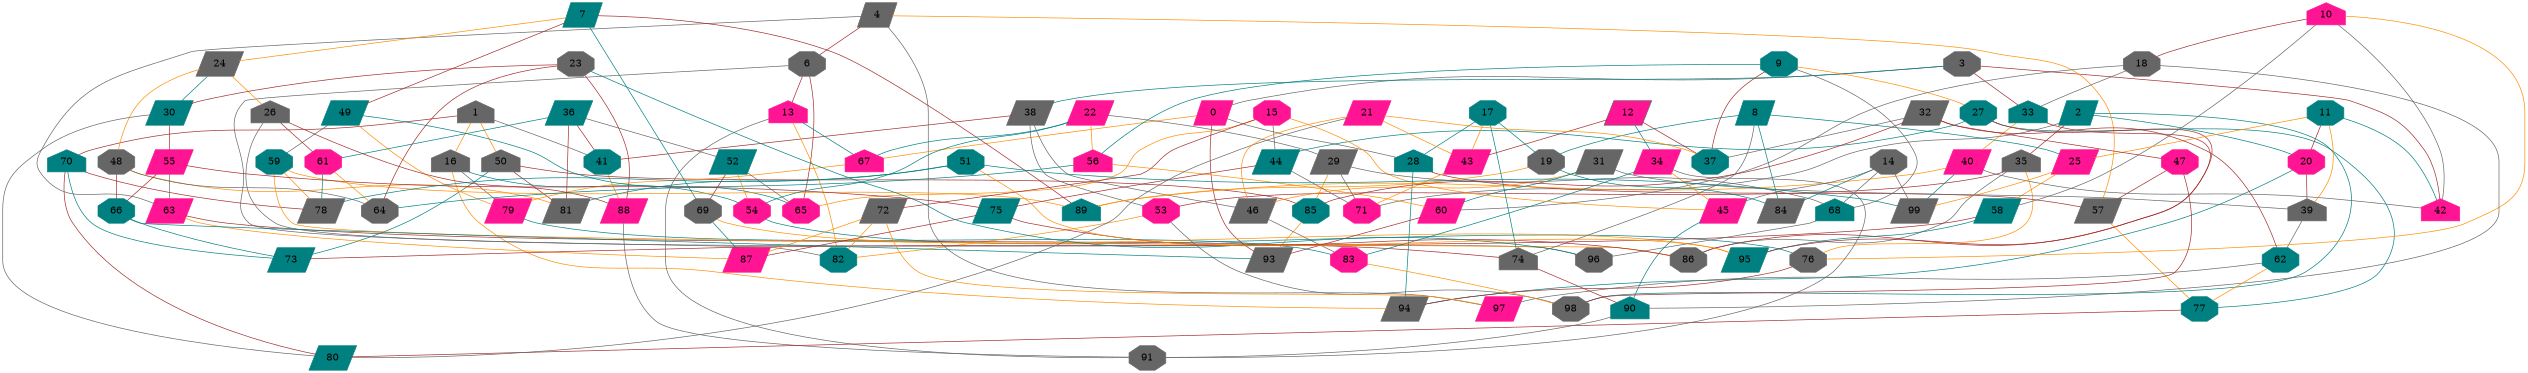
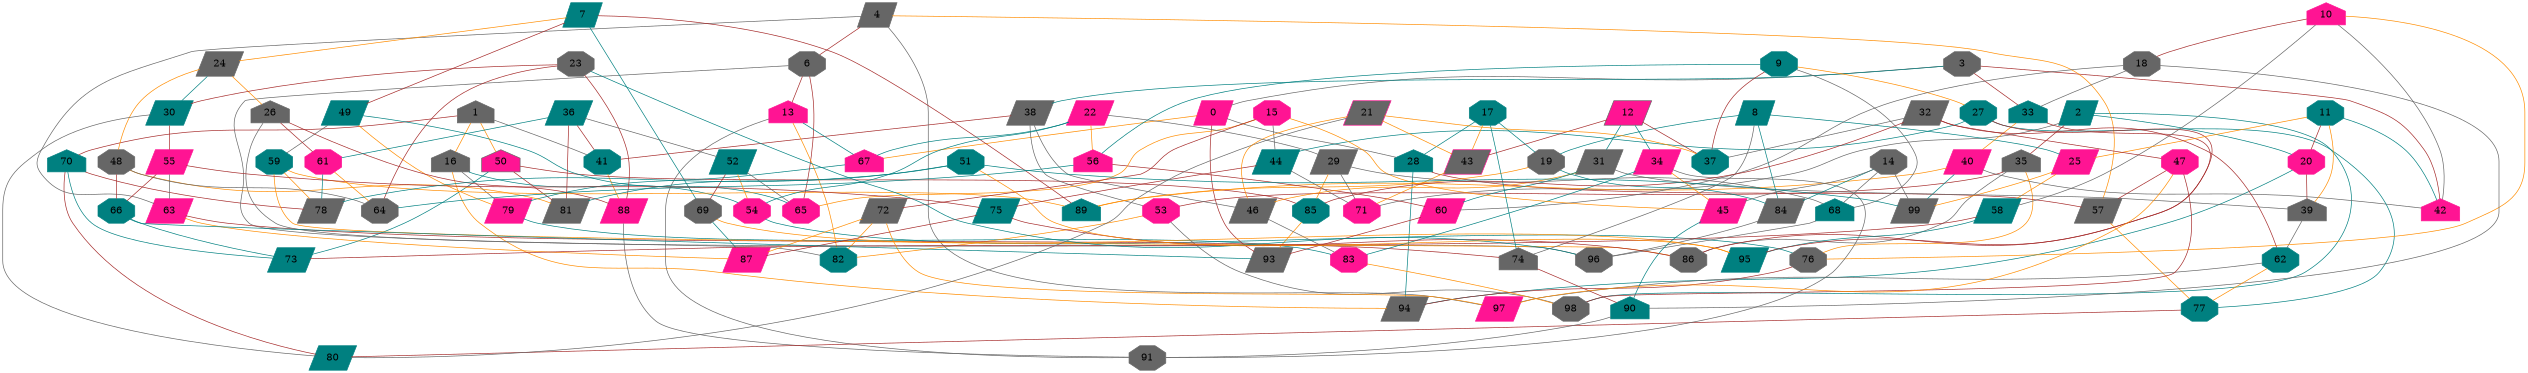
node "21": fillcolor deeppink -> gray40
edge "12" -- "31": added
node "50": fillcolor gray40 -> deeppink
node "43": fillcolor deeppink -> gray40
edge "67" -- "79": color darkorange -> teal
edge "56" -- "60": color darkorange -> brown
edge "84" -- "96": added
edge "47" -- "97": added
